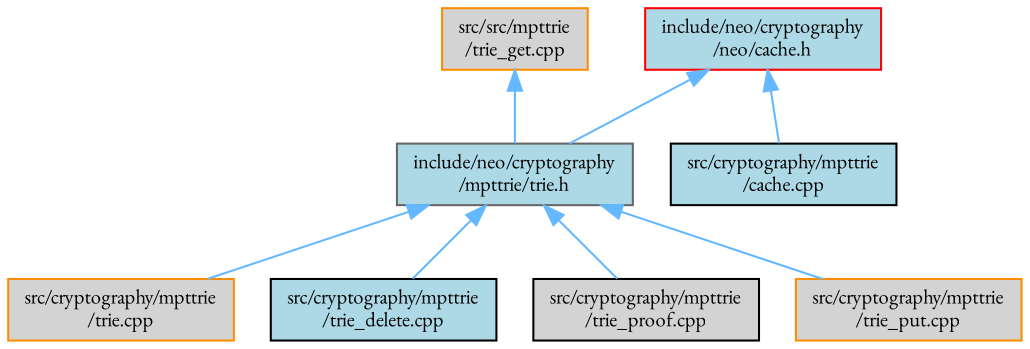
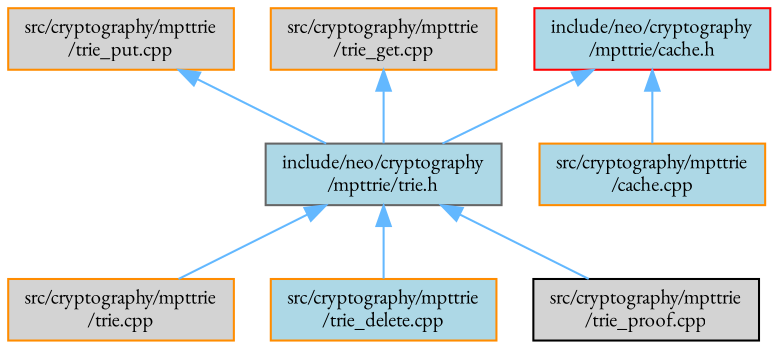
node "src/src/mpttrie /trie_get.cpp": label "src/src/mpttrie /trie_get.cpp" -> "src/cryptography/mpttrie /trie_get.cpp"
node "include/neo/cryptography /neo/cache.h": label "include/neo/cryptography /neo/cache.h" -> "include/neo/cryptography /mpttrie/cache.h"
node "src/cryptography/mpttrie /cache.cpp": color black -> darkorange
edge "src/cryptography/mpttrie /trie_put.cpp" -> "include/neo/cryptography /mpttrie/trie.h": reversed
node "src/cryptography/mpttrie /trie_delete.cpp": color black -> darkorange
